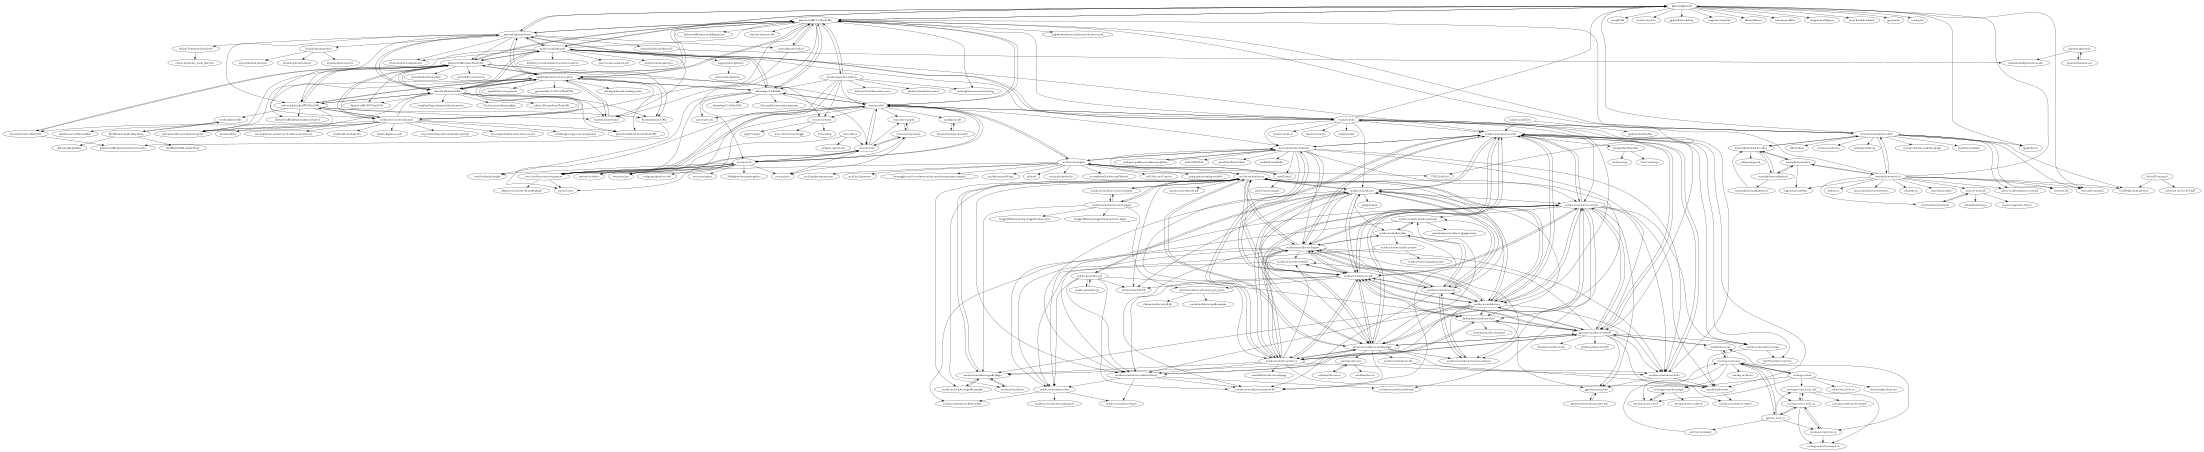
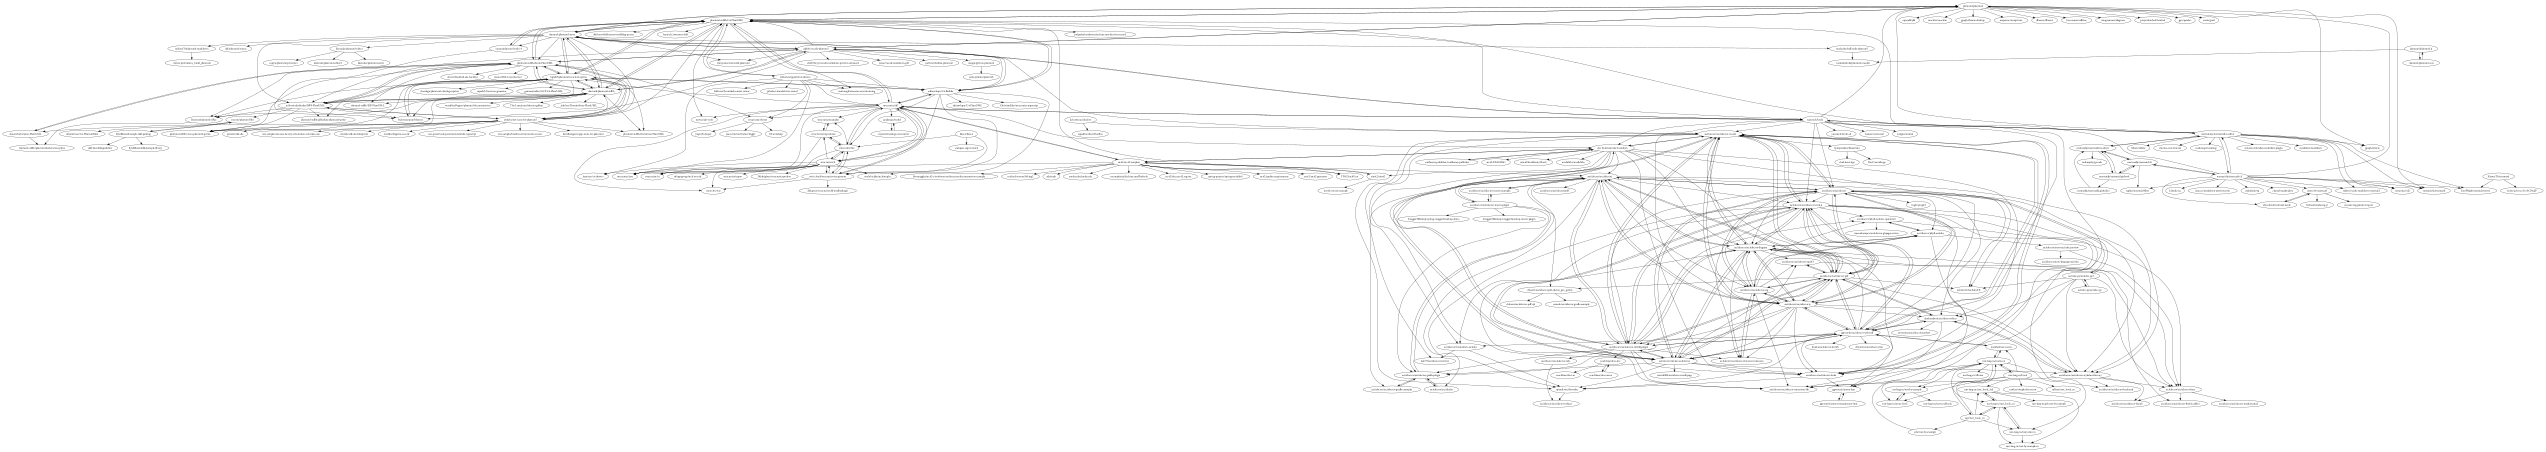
node "aklt/plantuml-syntax": added
edge "qjebbs/vscode-plantuml" -> "yuzutech/kroki": removed
edge "asciidoctor/asciidoctorj" -> "docToolchain/docToolchain": reversed
